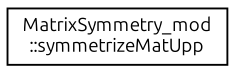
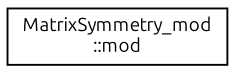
node "MatrixSymmetry_mod ::symmetrizeMatUpp": label "MatrixSymmetry_mod ::symmetrizeMatUpp" -> "MatrixSymmetry_mod ::mod"
